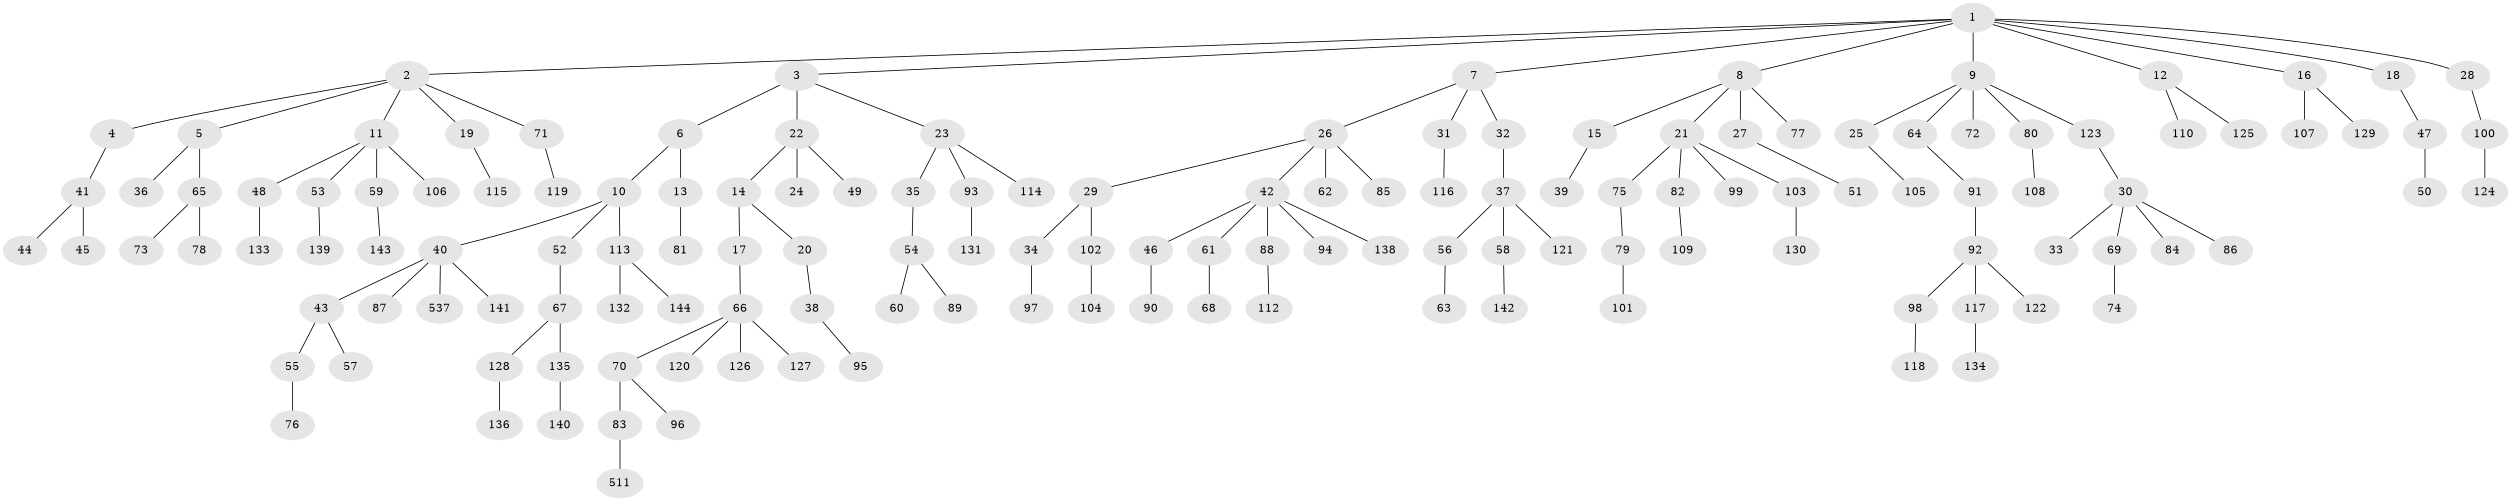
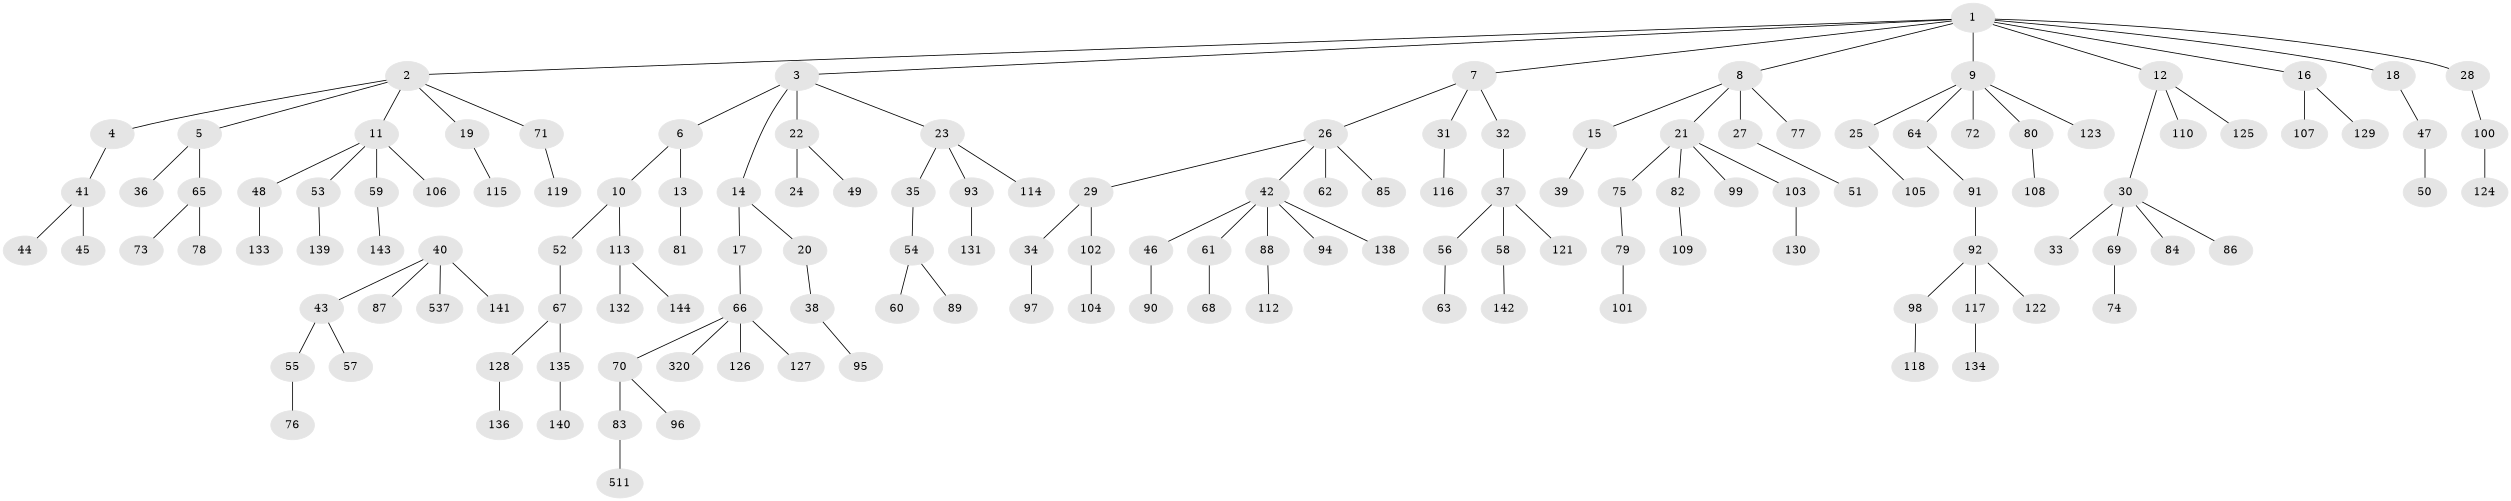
edge "22" -- "14": now "3" -- "14"
edge "123" -- "30": now "12" -- "30"
edge "10" -- "40": removed
node "120": label "120" -> "320"
